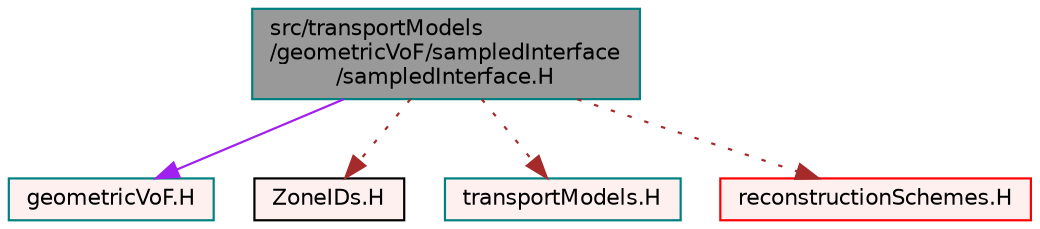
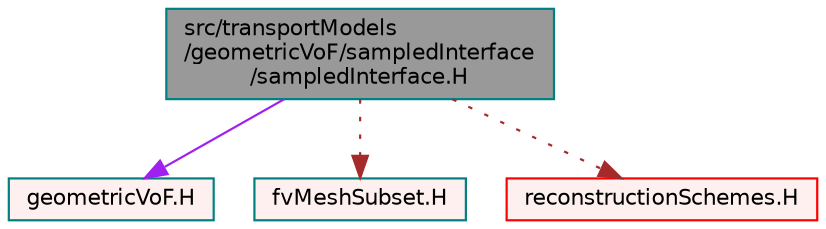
node "ZoneIDs.H": removed
node "transportModels.H": label "transportModels.H" -> "fvMeshSubset.H"
